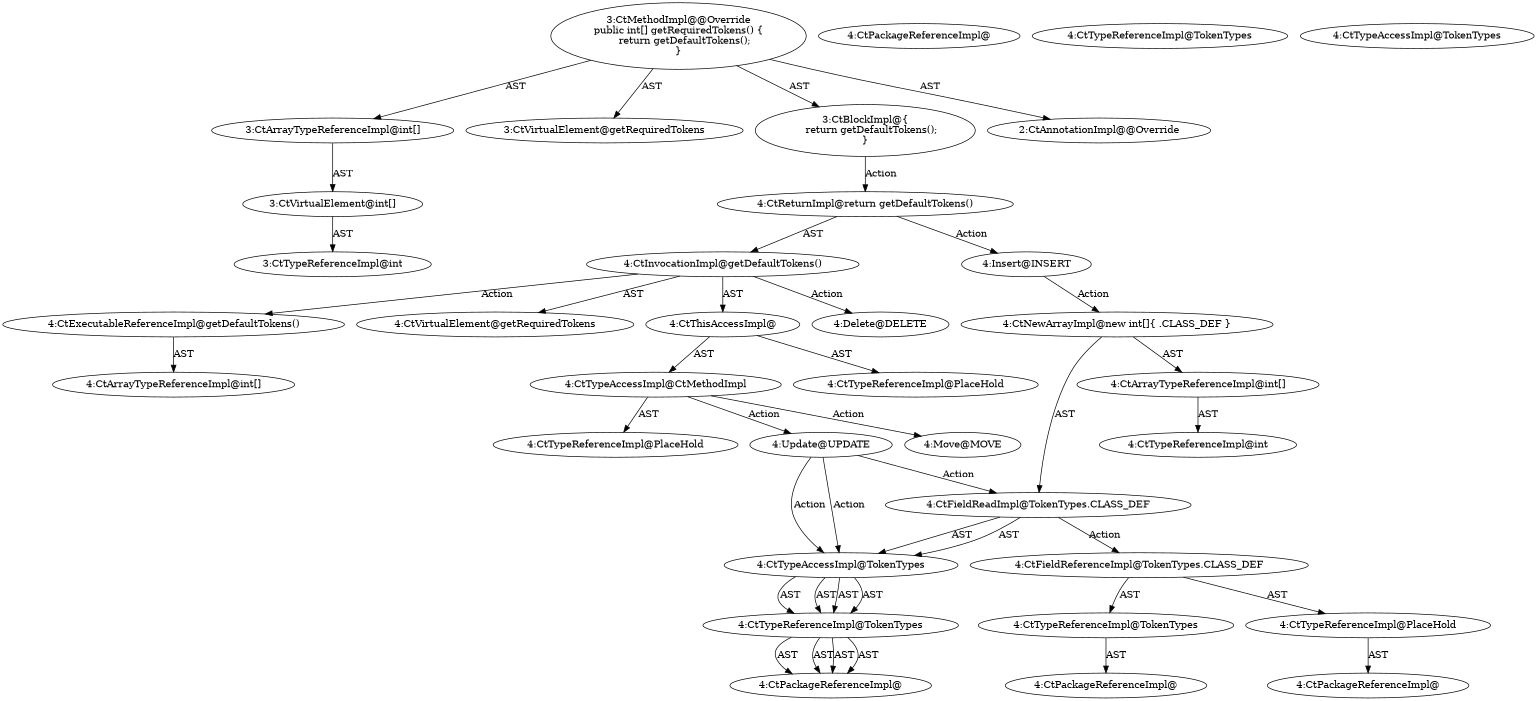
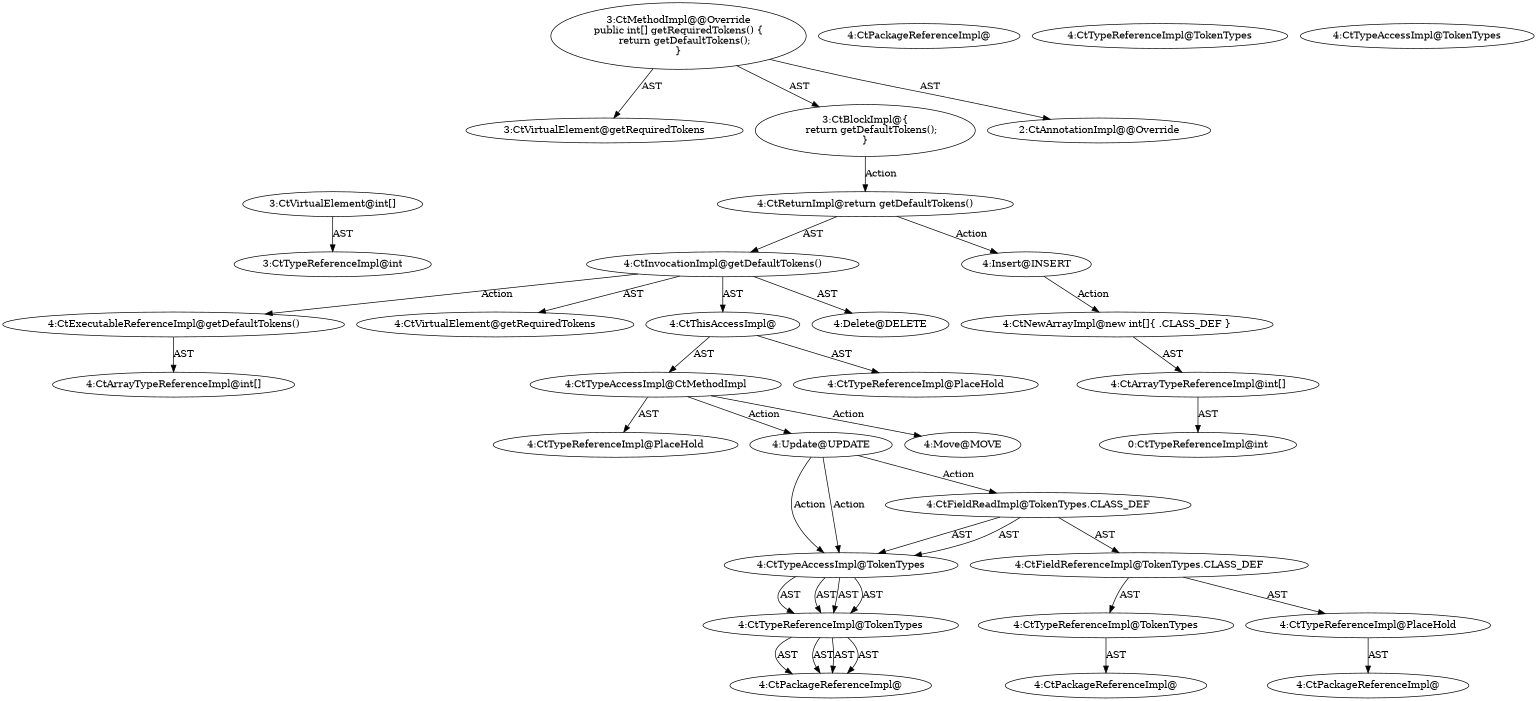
node "3:CtArrayTypeReferenceImpl@int[]": removed
edge "4:CtInvocationImpl@getDefaultTokens()" -> "4:Delete@DELETE": label "Action" -> "AST"
edge "4:CtNewArrayImpl@new int[]{ .CLASS_DEF }" -> "4:CtFieldReadImpl@TokenTypes.CLASS_DEF": removed, label "AST"
node "4:CtTypeReferenceImpl@int": label "4:CtTypeReferenceImpl@int" -> "0:CtTypeReferenceImpl@int"
edge "4:CtFieldReadImpl@TokenTypes.CLASS_DEF" -> "4:CtFieldReferenceImpl@TokenTypes.CLASS_DEF": label "Action" -> "AST"
